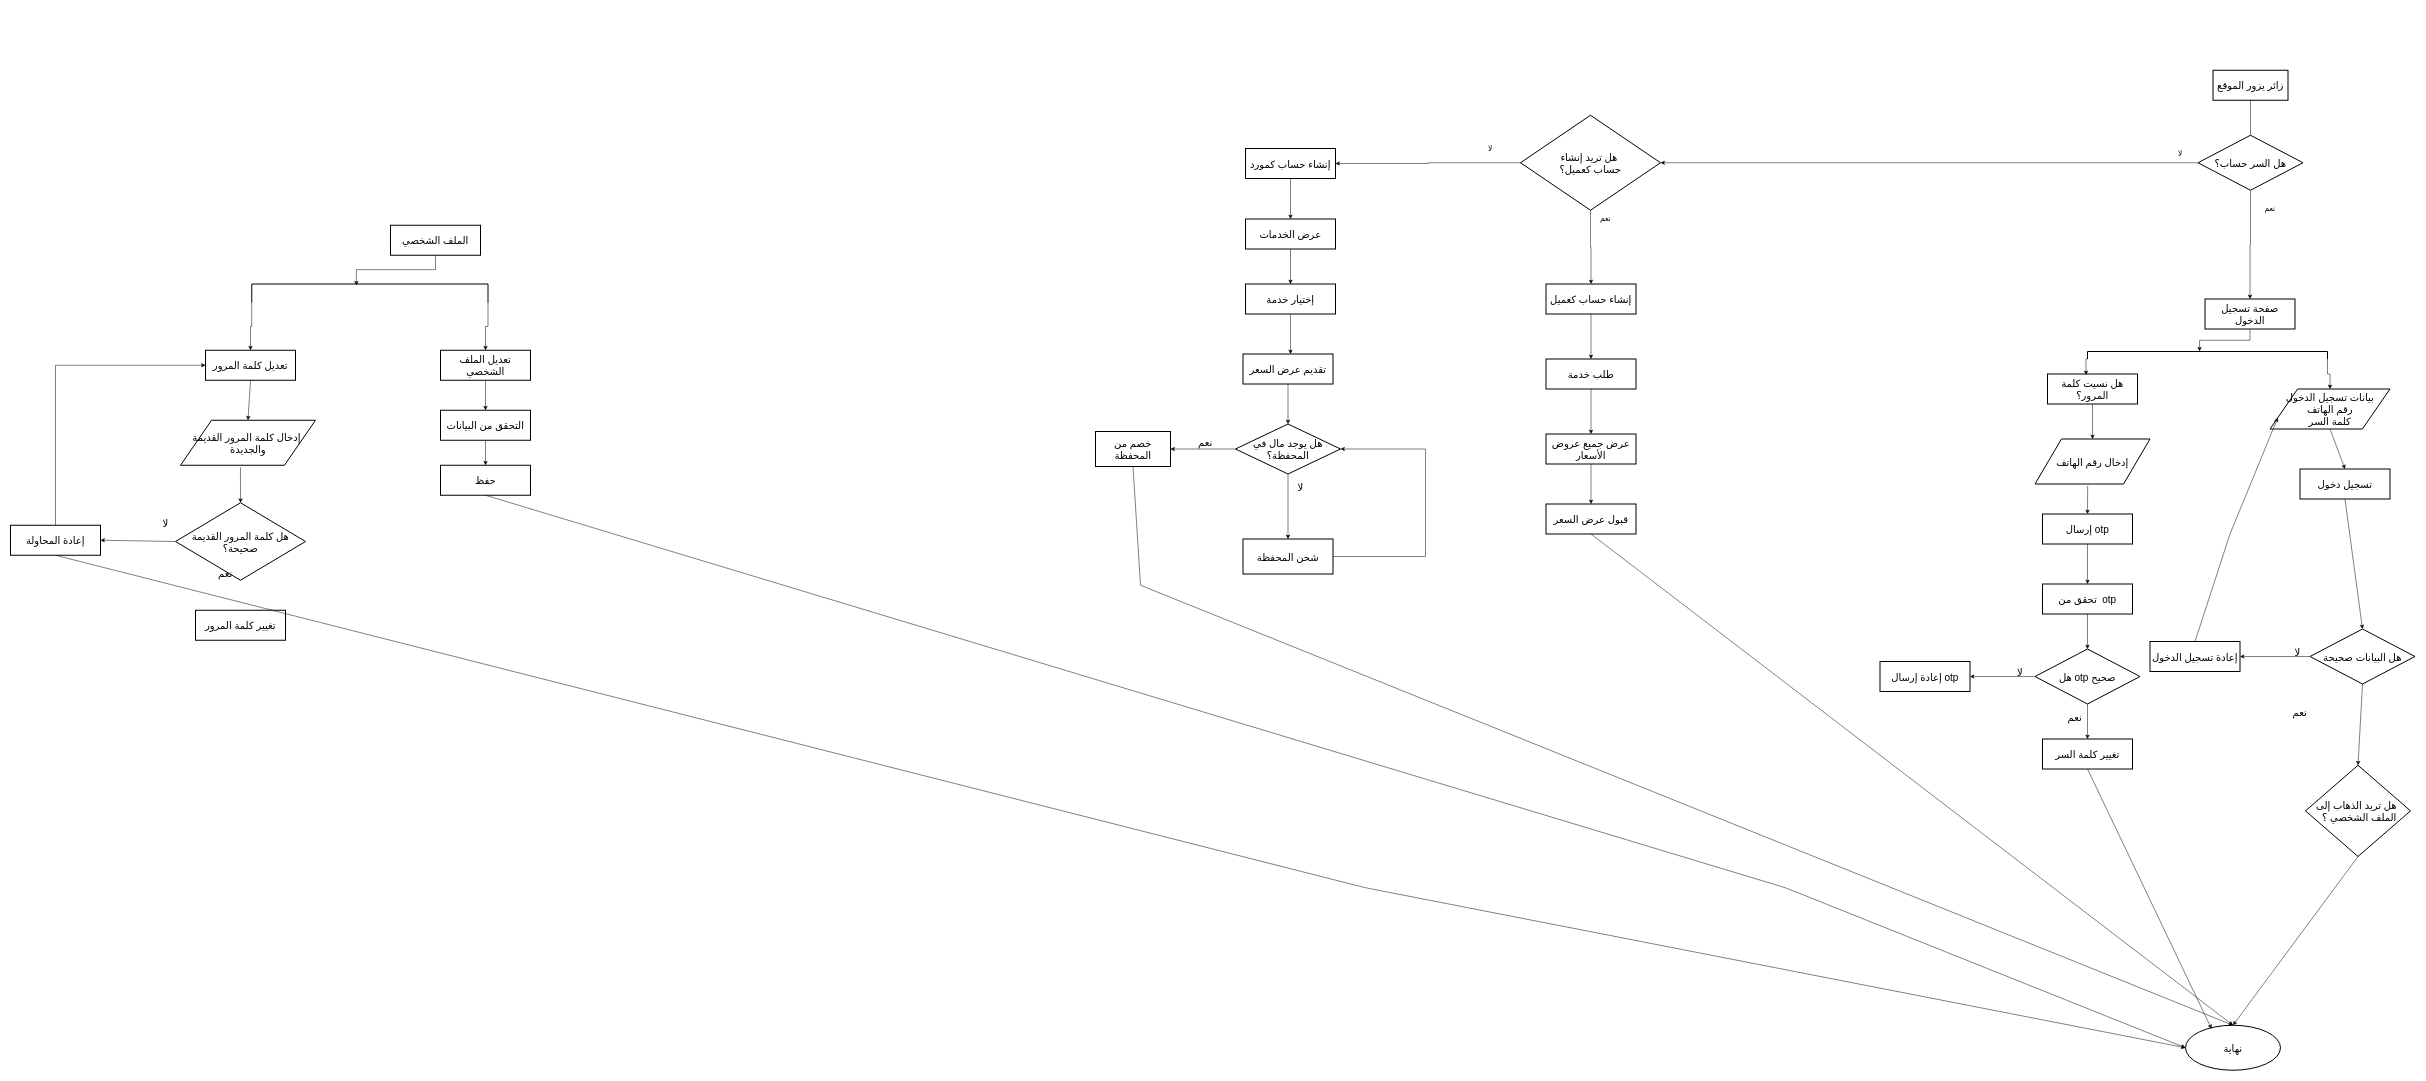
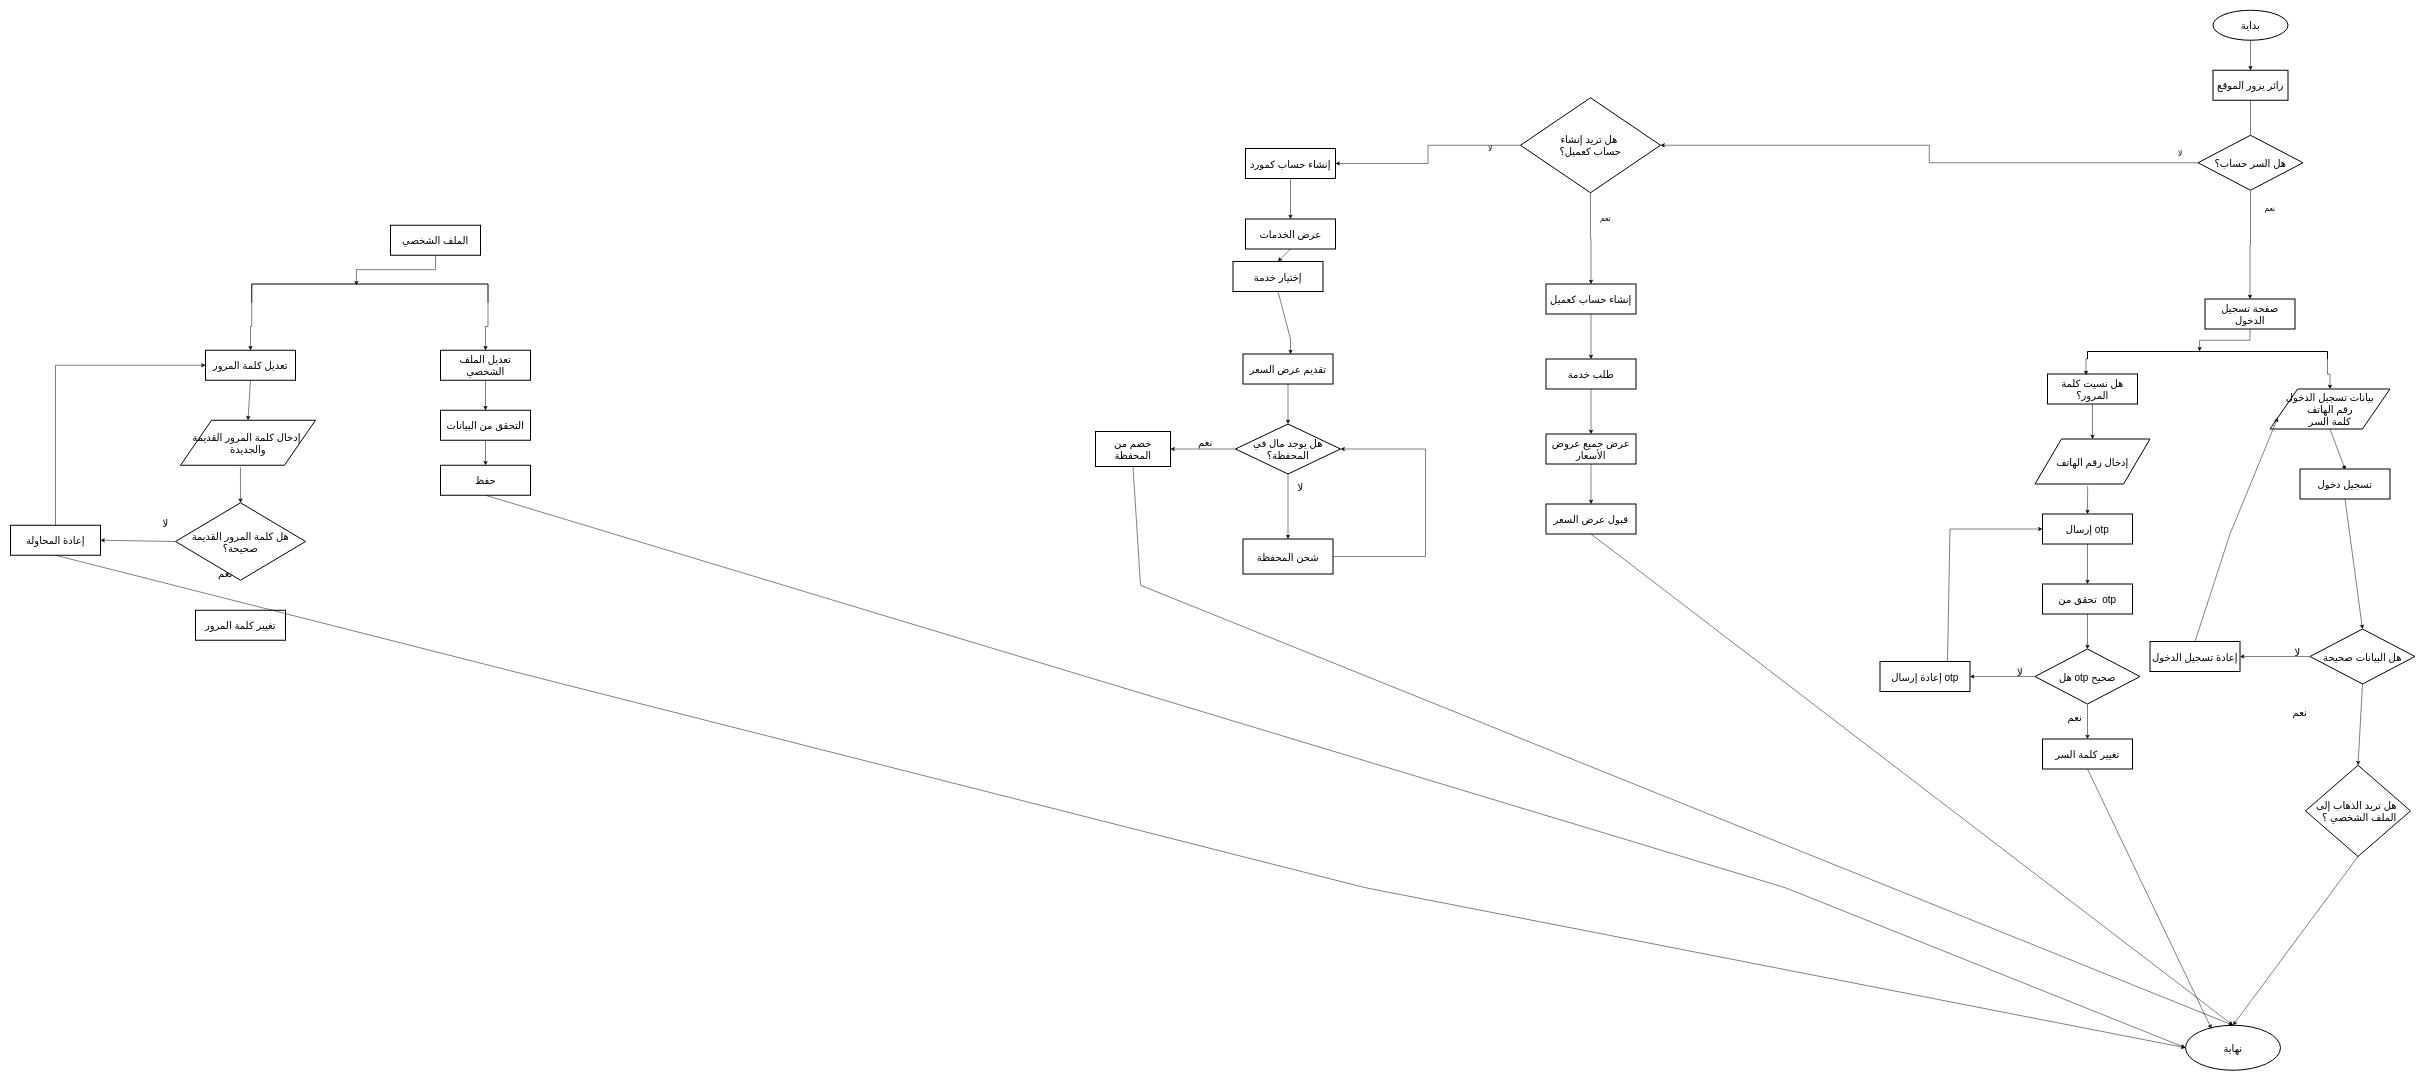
node "بداية": added
edge "بداية" -> "زائر يزور الموقع": added
node "هل تريد إنشاء حساب كعميل؟": moved (1590, 163) -> (1590, 145)
node "إختيار خدمة": moved (1290, 299) -> (1278, 277)
edge "بيانات تسجيل الدخولرقم الهاتفكلمة السر" -> "تسجيل دخول": arrowhead classic -> diamond
edge "إعادة إرسال otp" -> "إرسال otp": added
